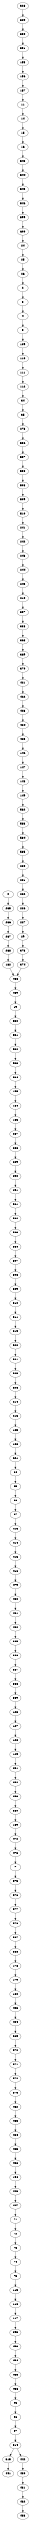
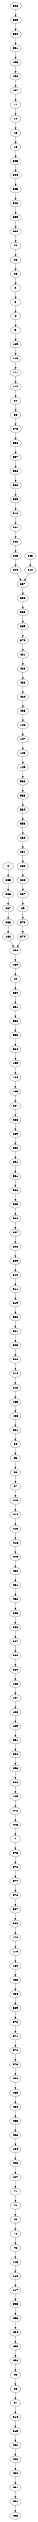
edge "244" -> "245": now "244" -> "337"
edge "314" -> "442": now "441" -> "442"
